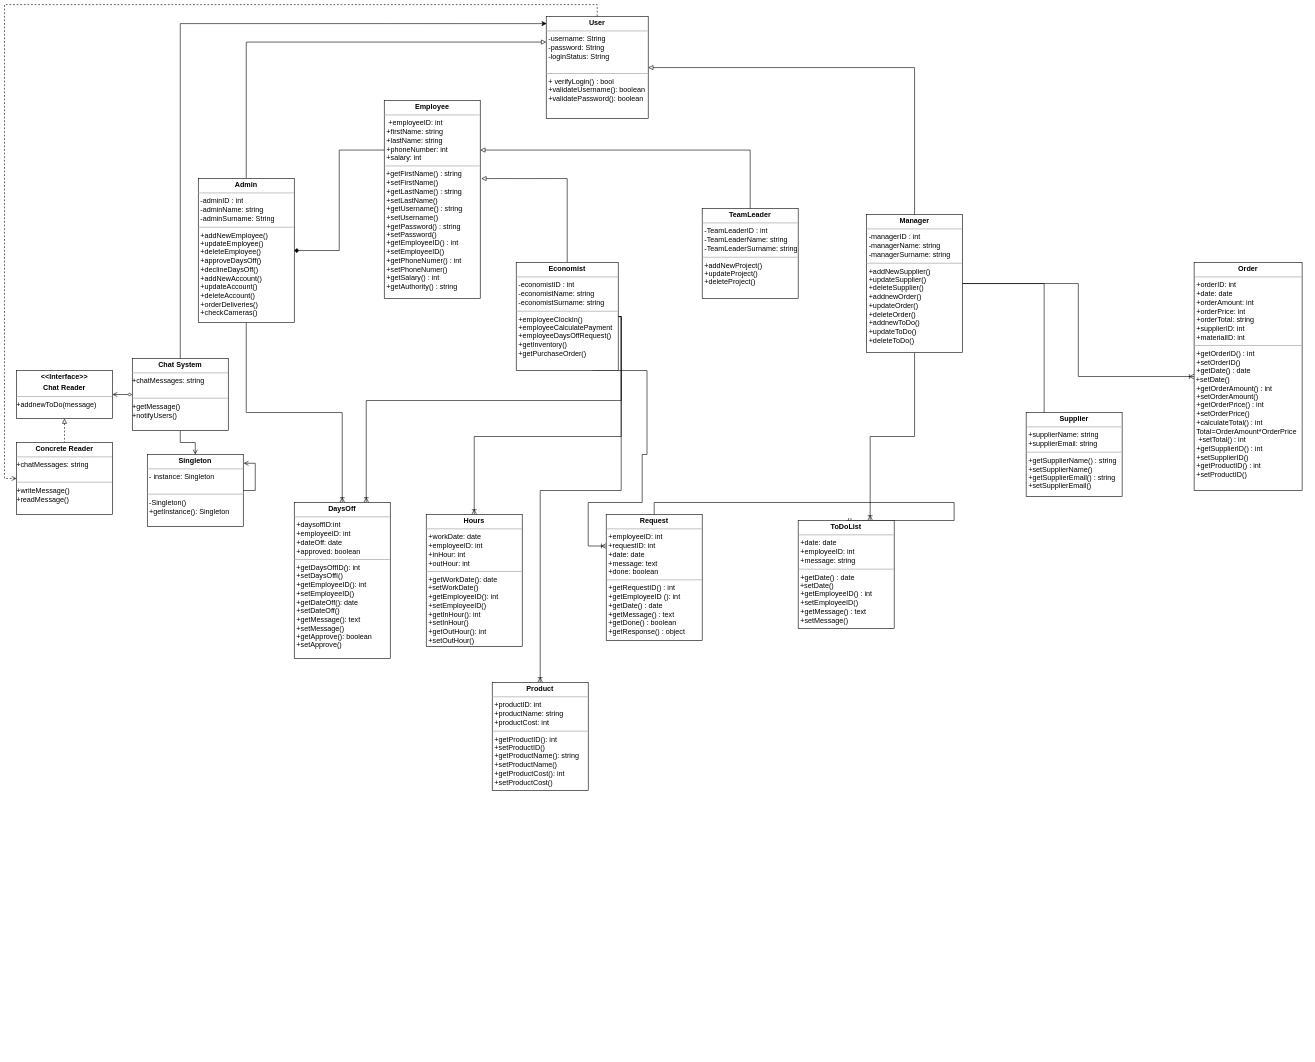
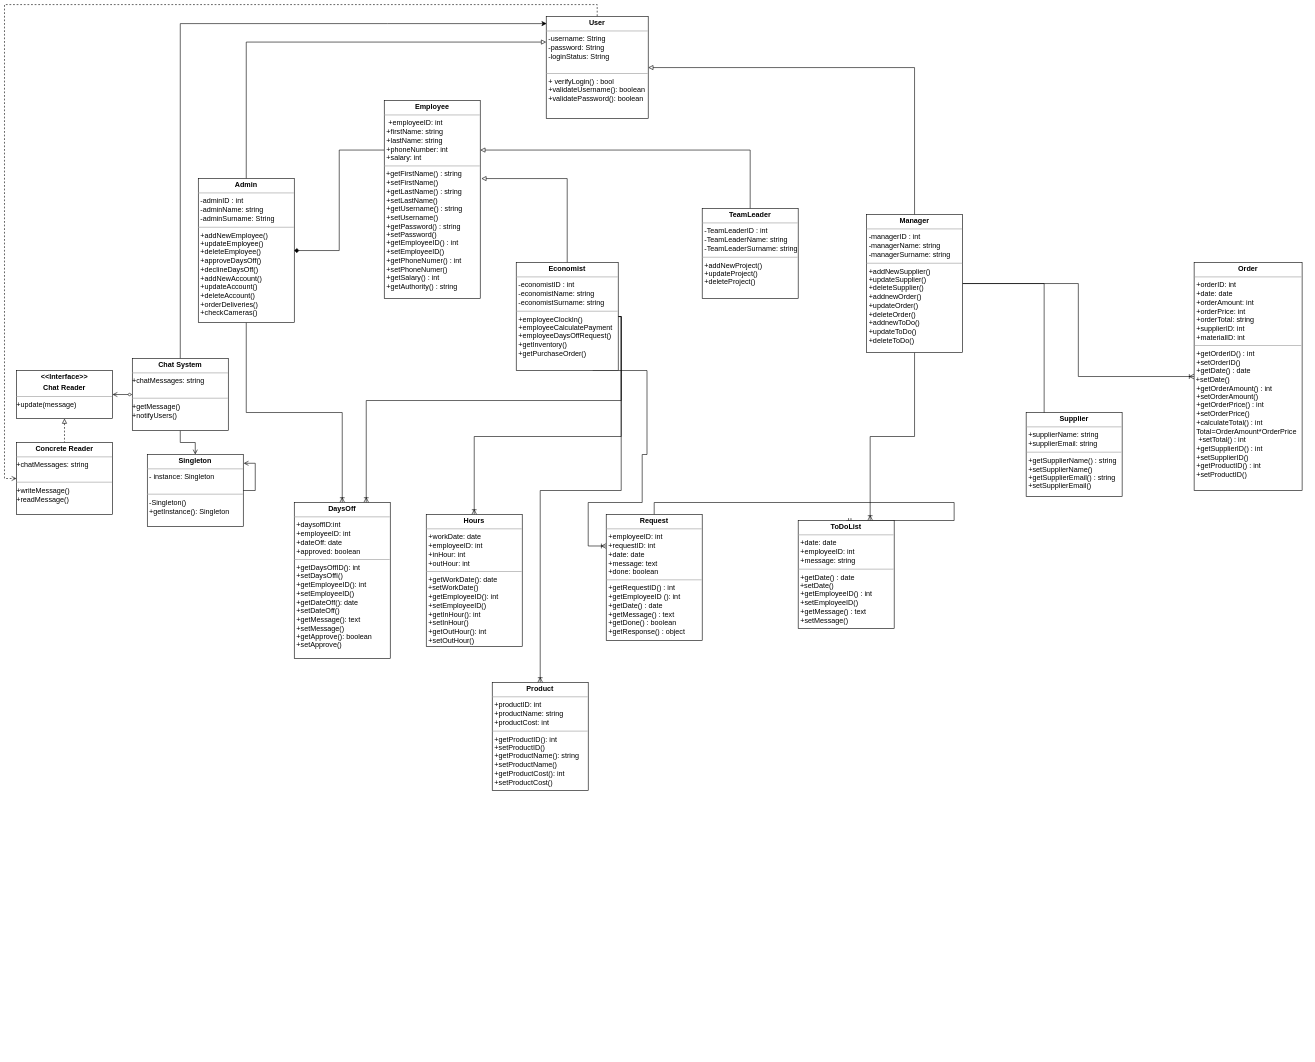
node "<<Interface>> Chat Reader +addnewToDo(message)": label "<<Interface>> Chat Reader +addnewToDo(message)" -> "<<Interface>> Chat Reader +update(message)"
